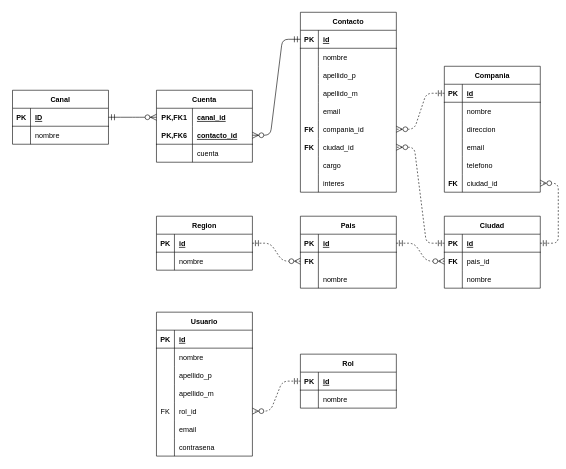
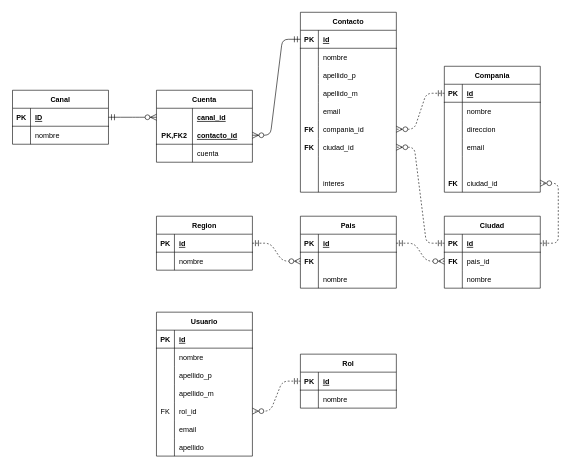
node "PK,FK1": removed
node "PK,FK6": label "PK,FK6" -> "PK,FK2"
node "cargo": removed
node "telefono": removed
node "contrasena": label "contrasena" -> "apellido"
